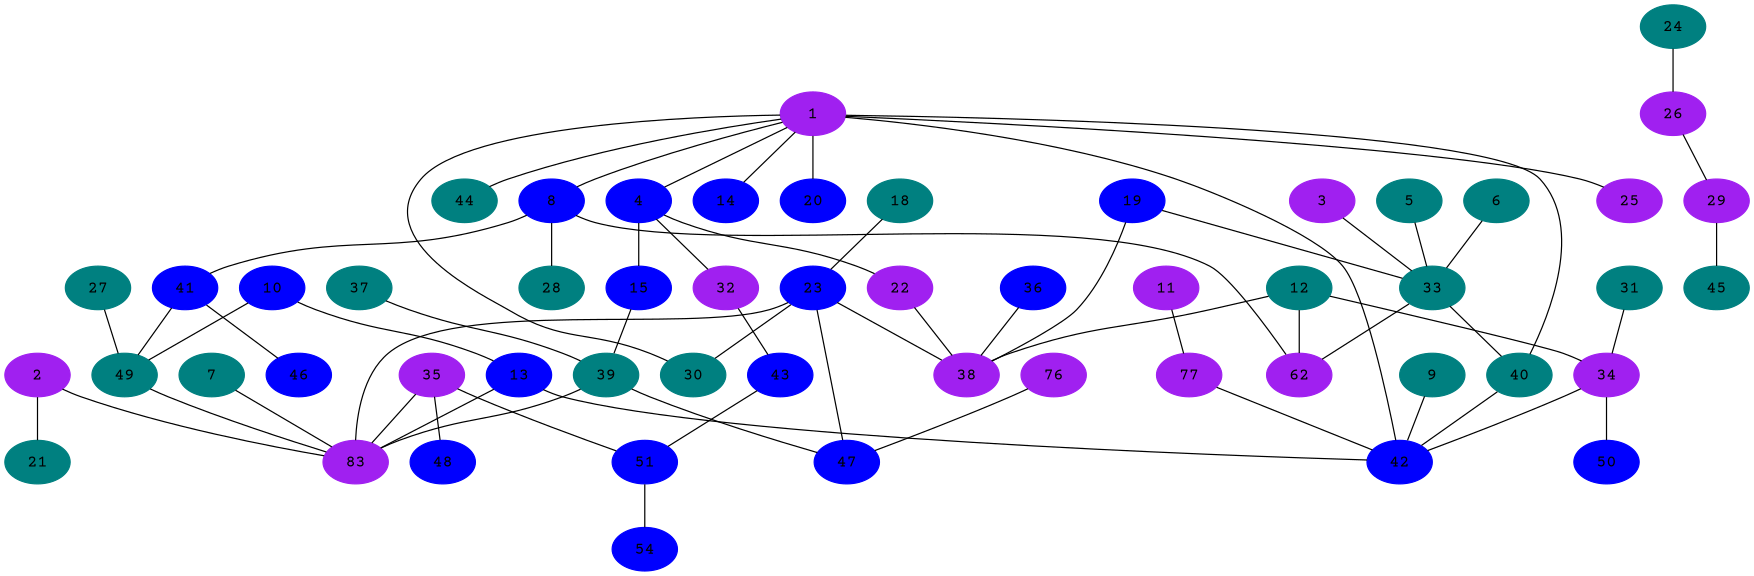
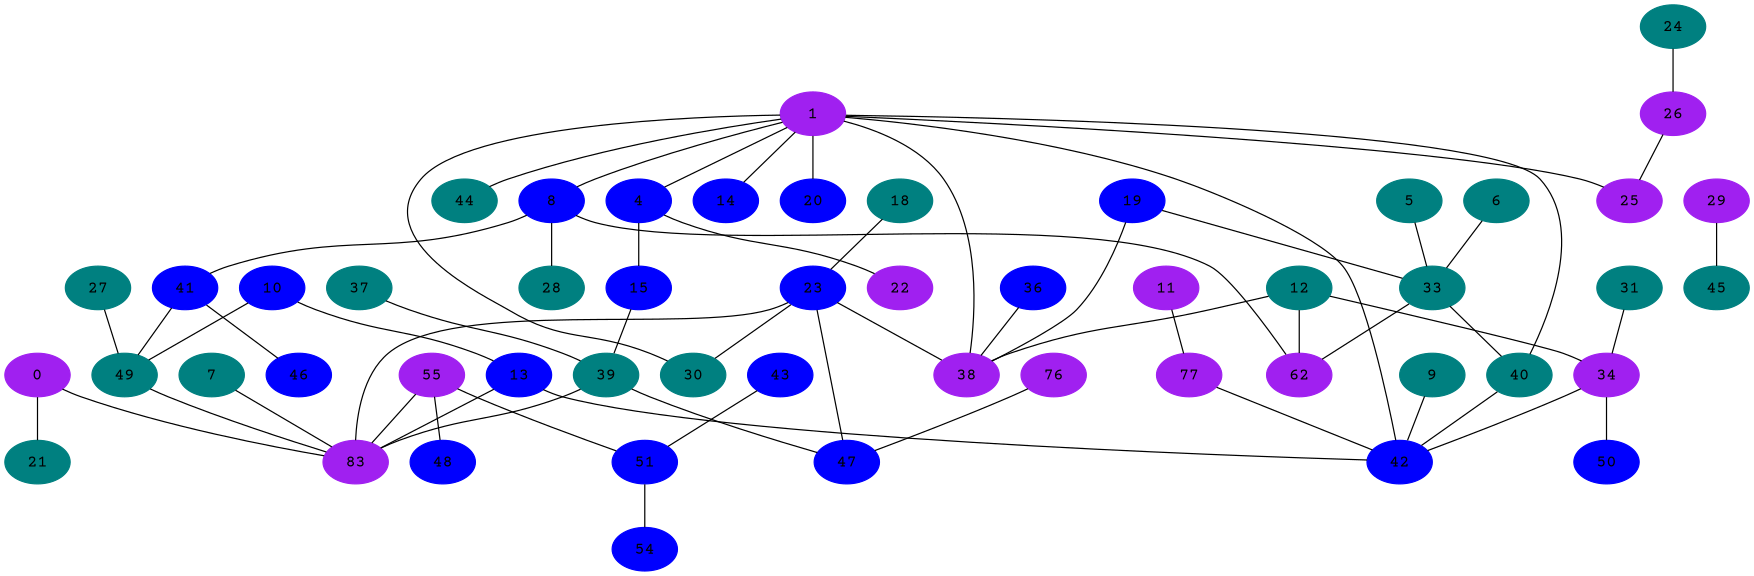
edge "26" -- "29": now "26" -- "25"
node "3": removed
node "32": removed
edge "22" -- "38": now "1" -- "38"
node "2": label "2" -> "0"
node "35": label "35" -> "55"
